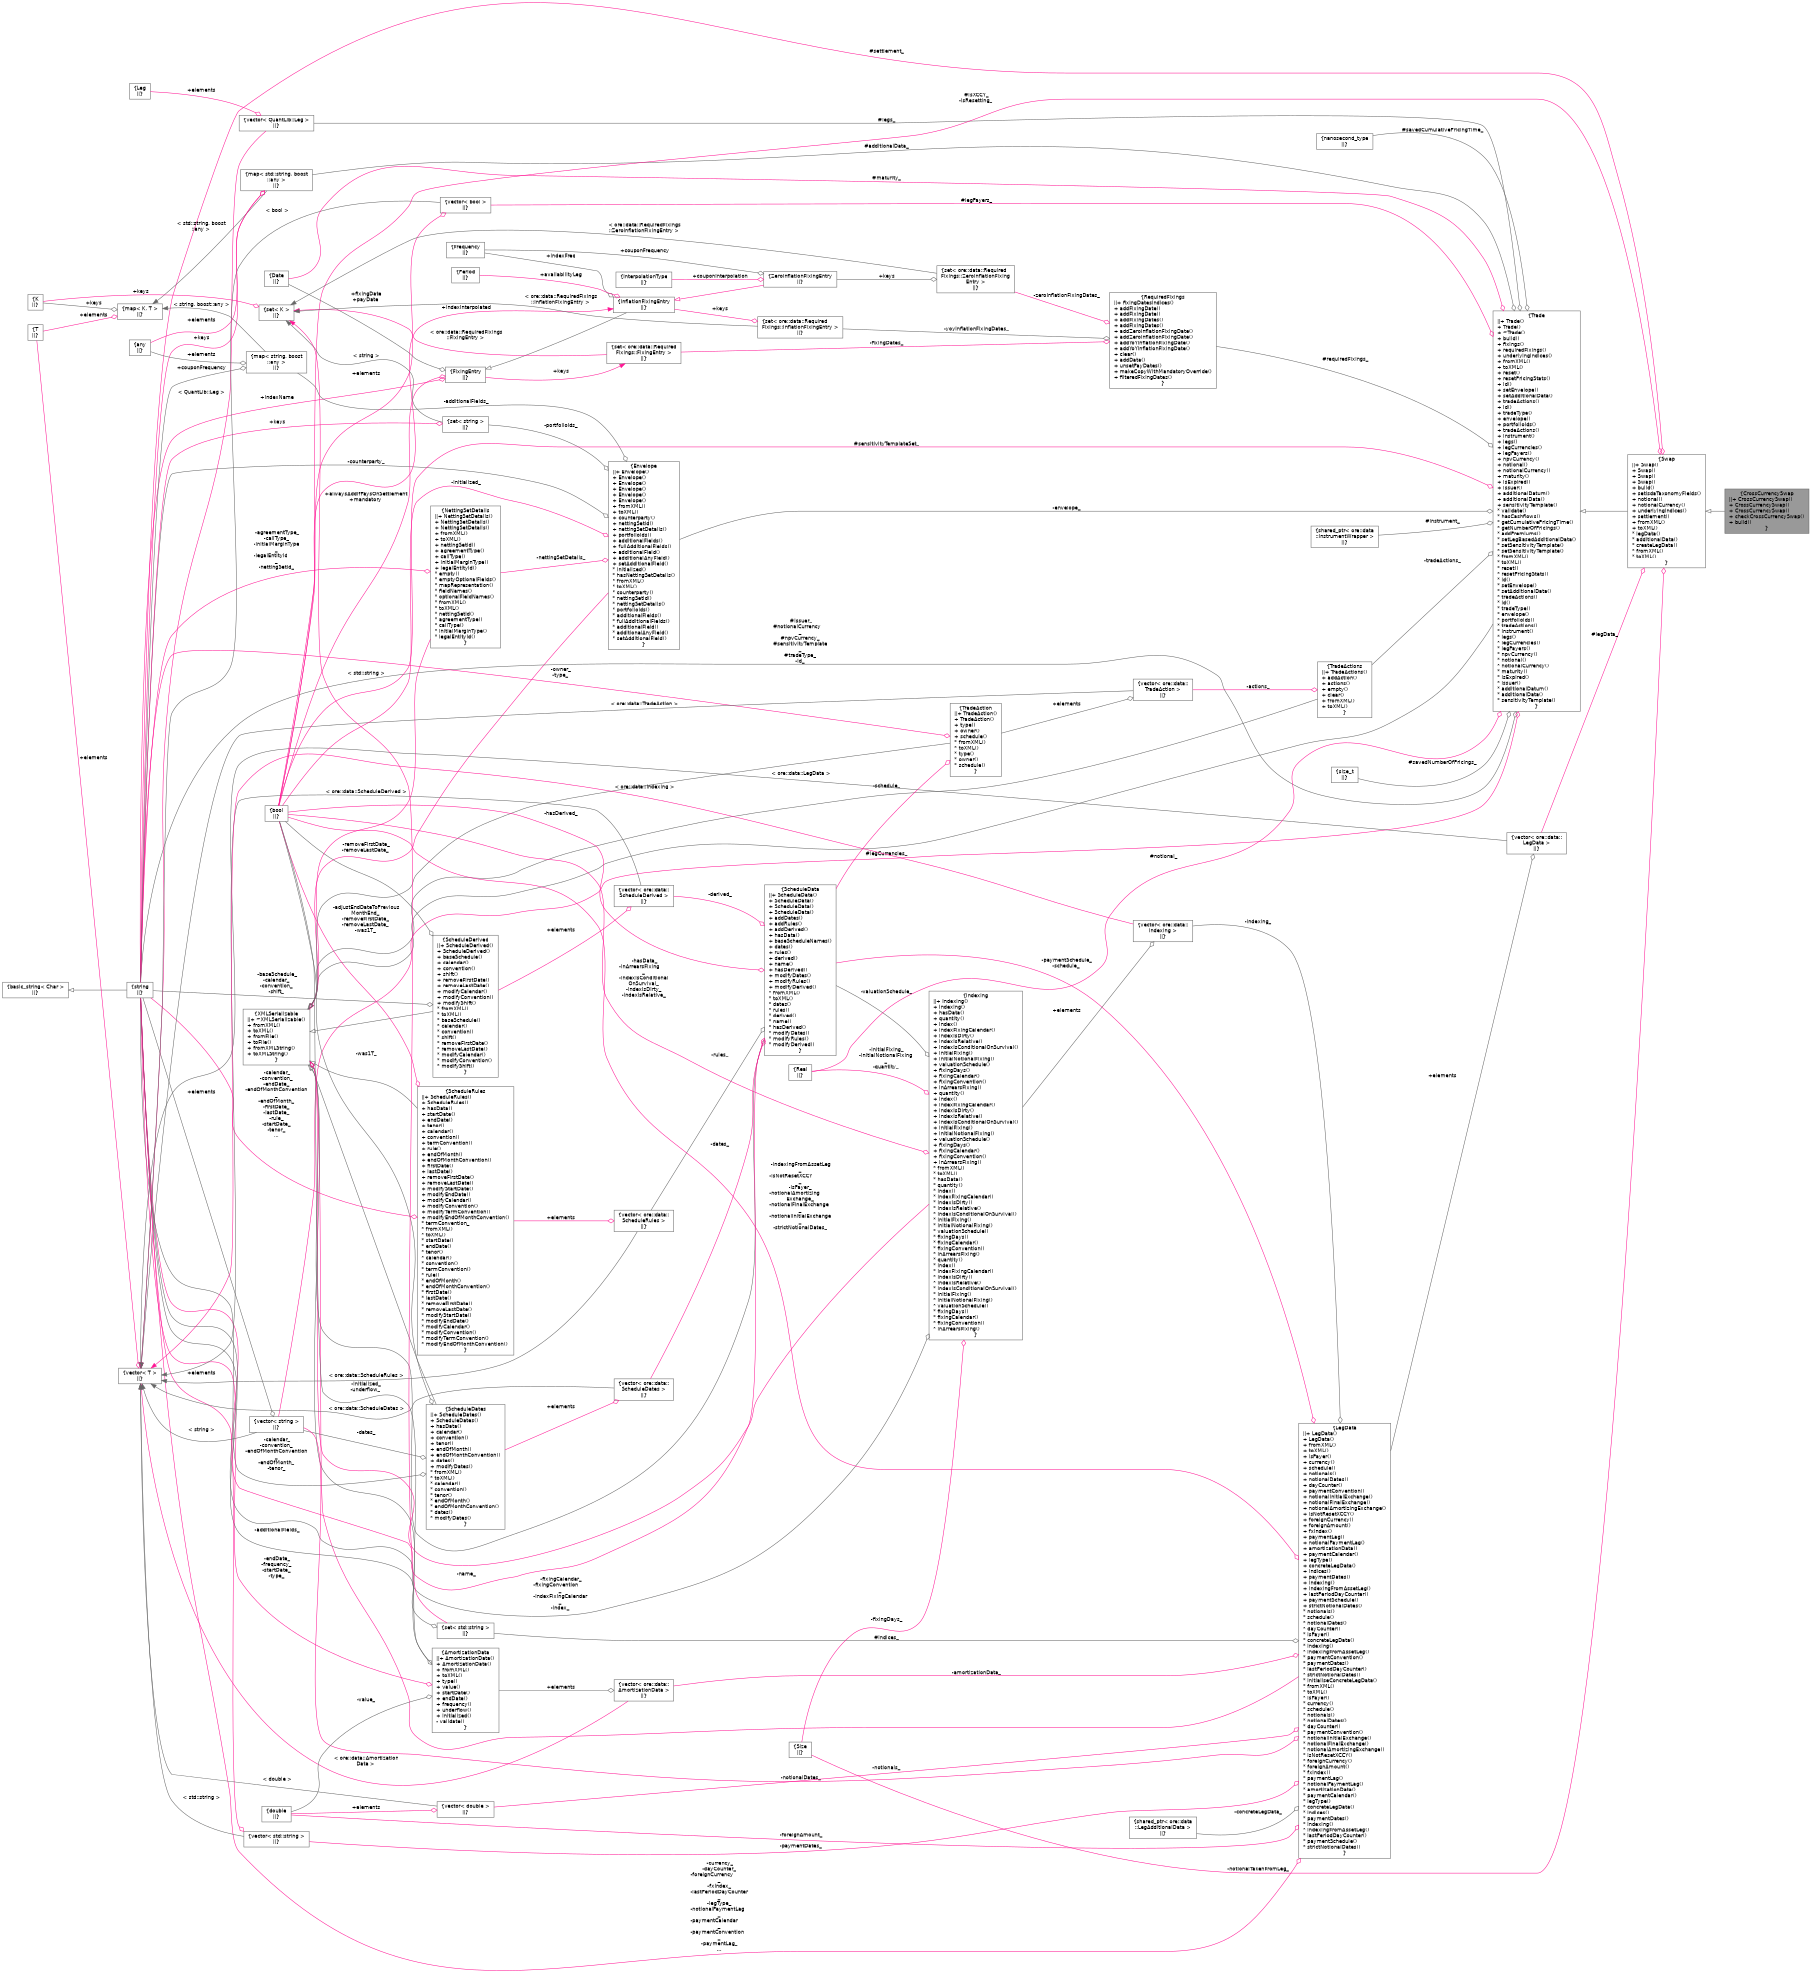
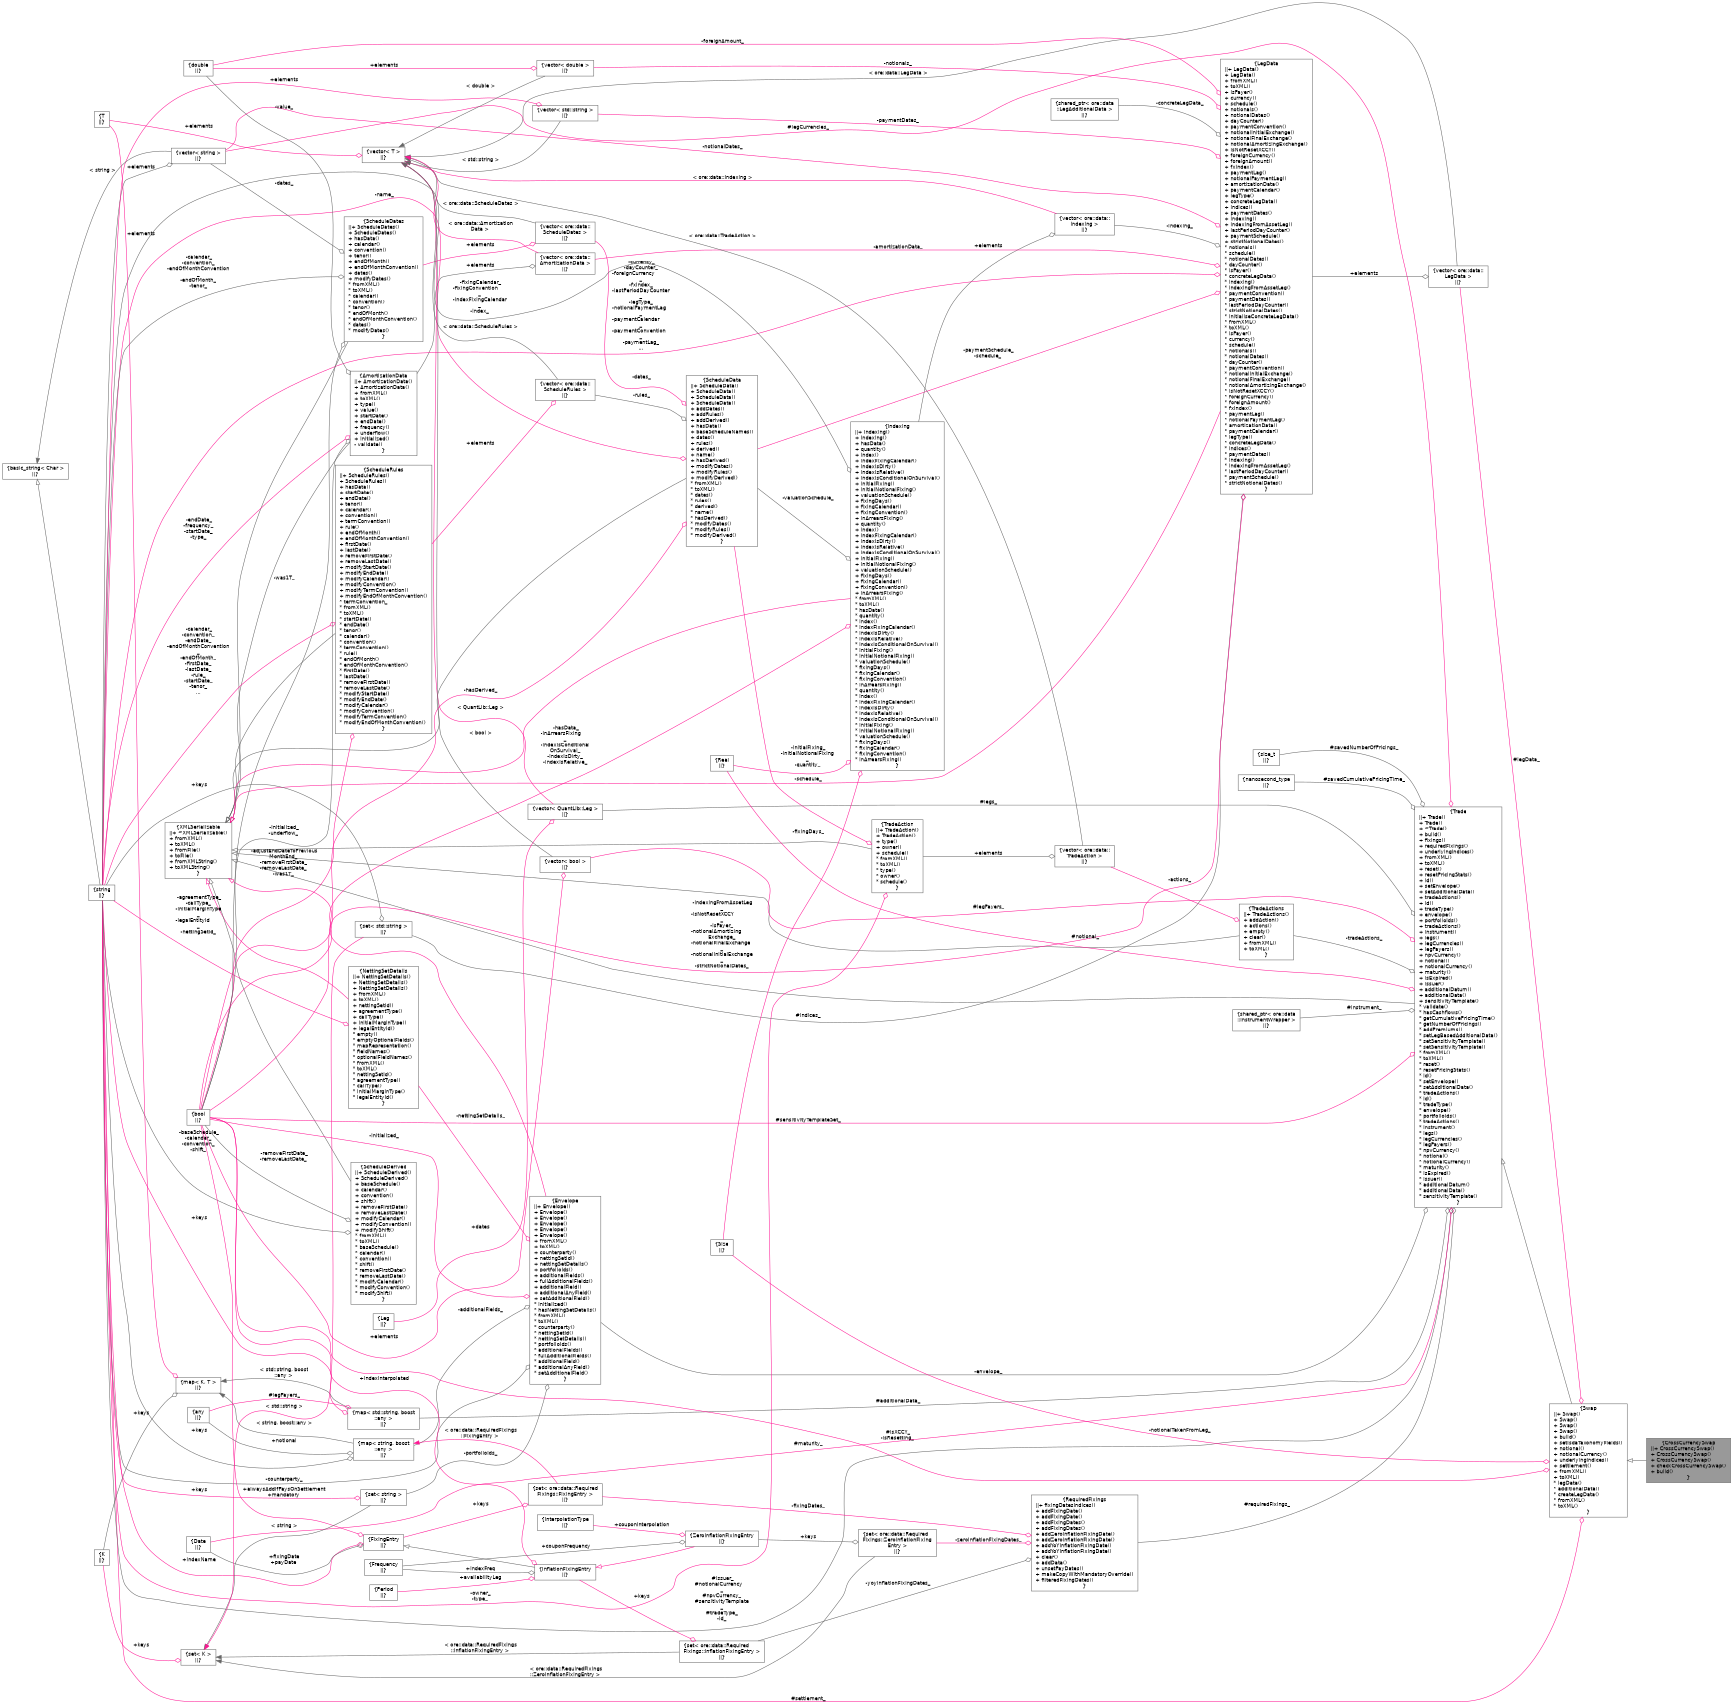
edge "{Leg ||}" -> "{vector< QuantLib::Leg > ||}": label " +elements" -> " +dates"
edge "{any ||}" -> "{map< std::string, boost ::any > ||}": label " +elements" -> " #legPayers_"
edge "{set< ore::data::Required Fixings::FixingEntry > ||}" -> "{set< K > ||}": now "{set< ore::data::Required Fixings::FixingEntry > ||}" -> "{map< string, boost ::any > ||}"
edge "{any ||}" -> "{map< string, boost ::any > ||}": label " +elements" -> " +notional"
edge "{string ||}" -> "{map< string, boost ::any > ||}": label " +couponFrequency" -> " +keys"
edge "{FixingEntry ||}" -> "{set< ore::data::Required Fixings::FixingEntry > ||}": arrowhead normal -> odiamond
edge "{bool ||}" -> "{InflationFixingEntry ||}": arrowhead normal -> odiamond
node "{vector< ore::data:: ScheduleDerived > ||}": removed
edge "{vector< string > ||}" -> "{vector< T > ||}": now "{vector< string > ||}" -> "{basic_string< Char > ||}"
edge "{string ||}" -> "{set< std::string > ||}": label " -additionalFields_" -> " +keys"
